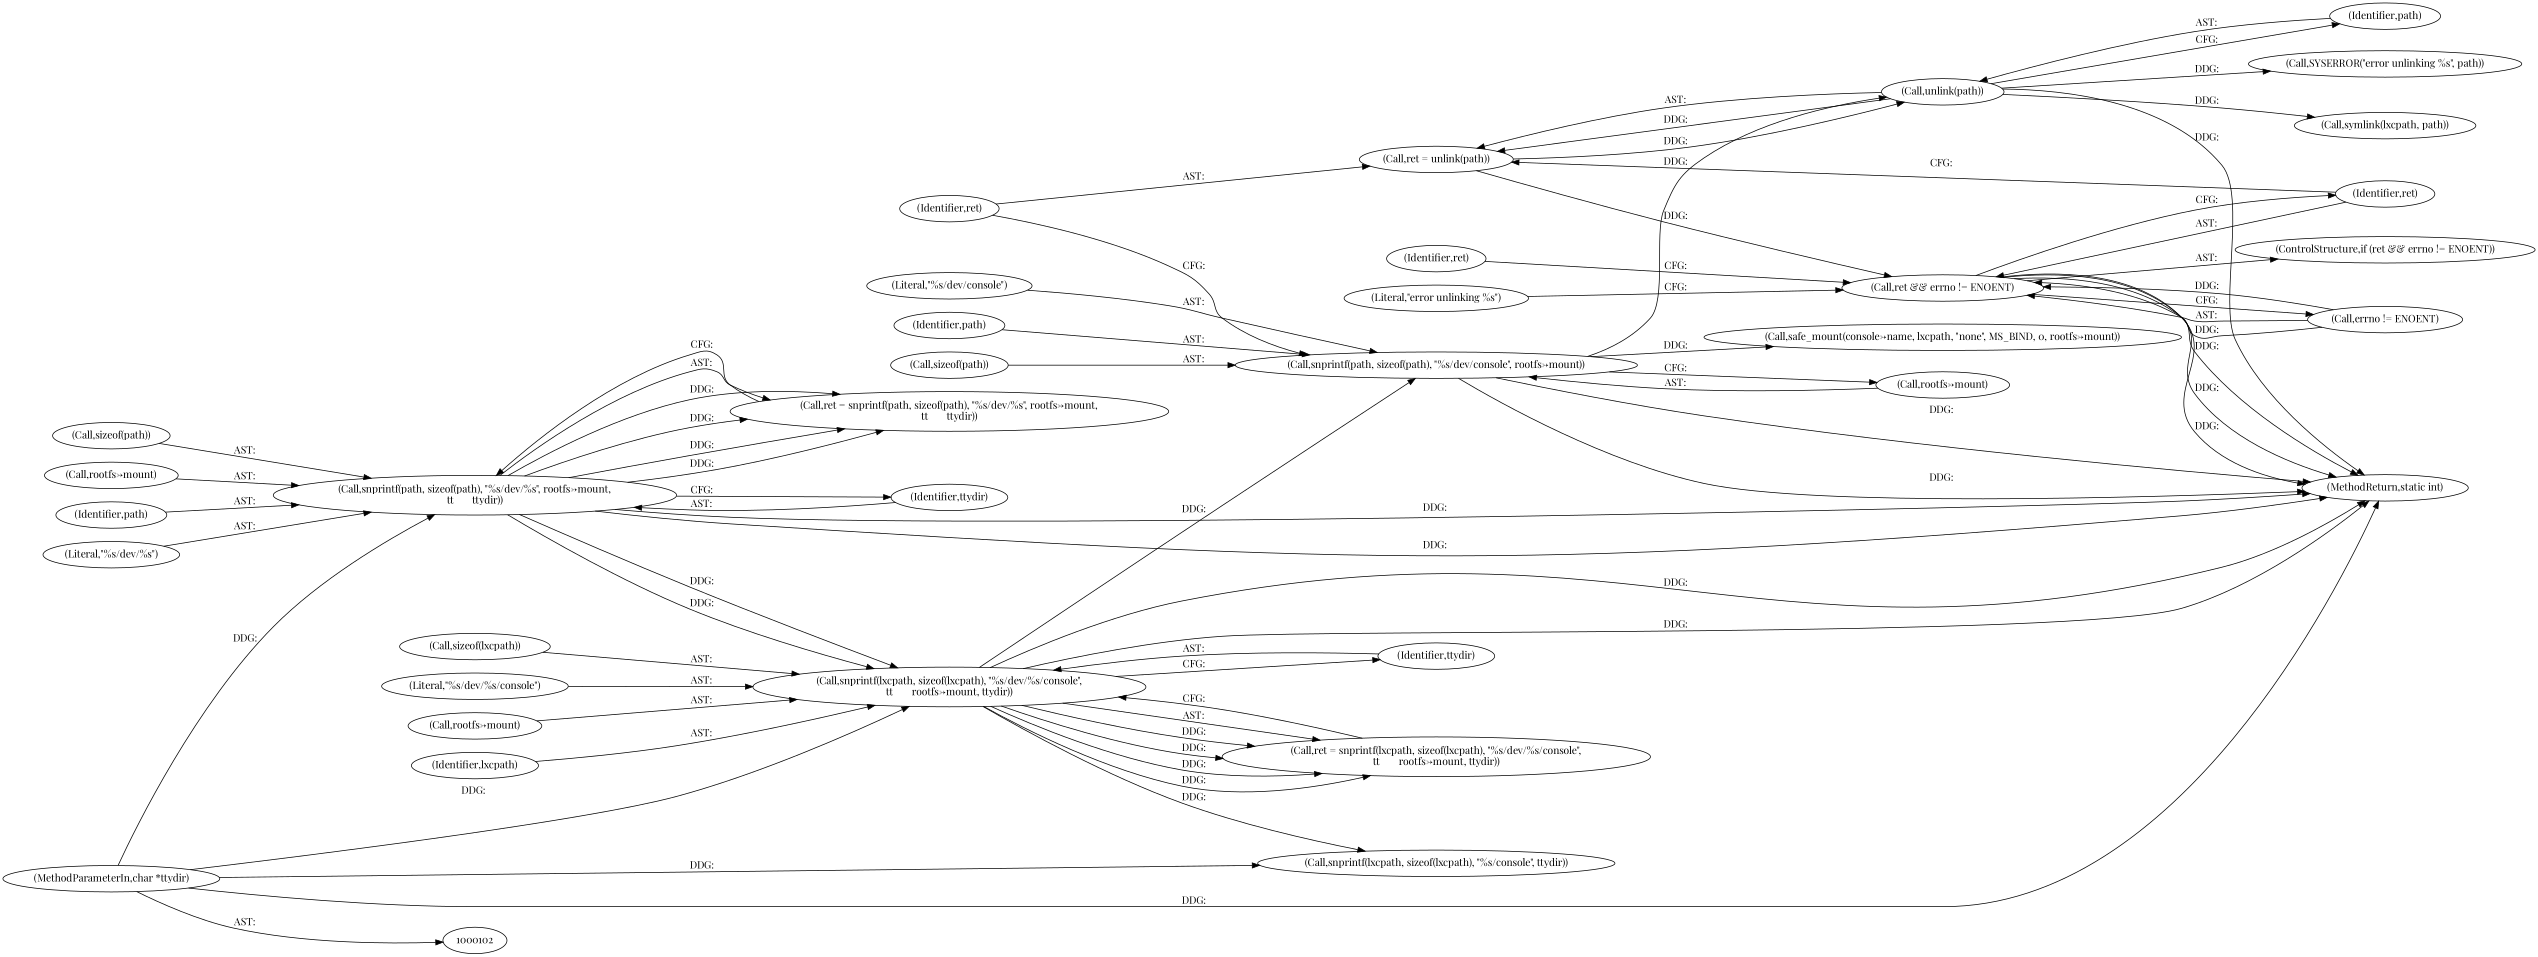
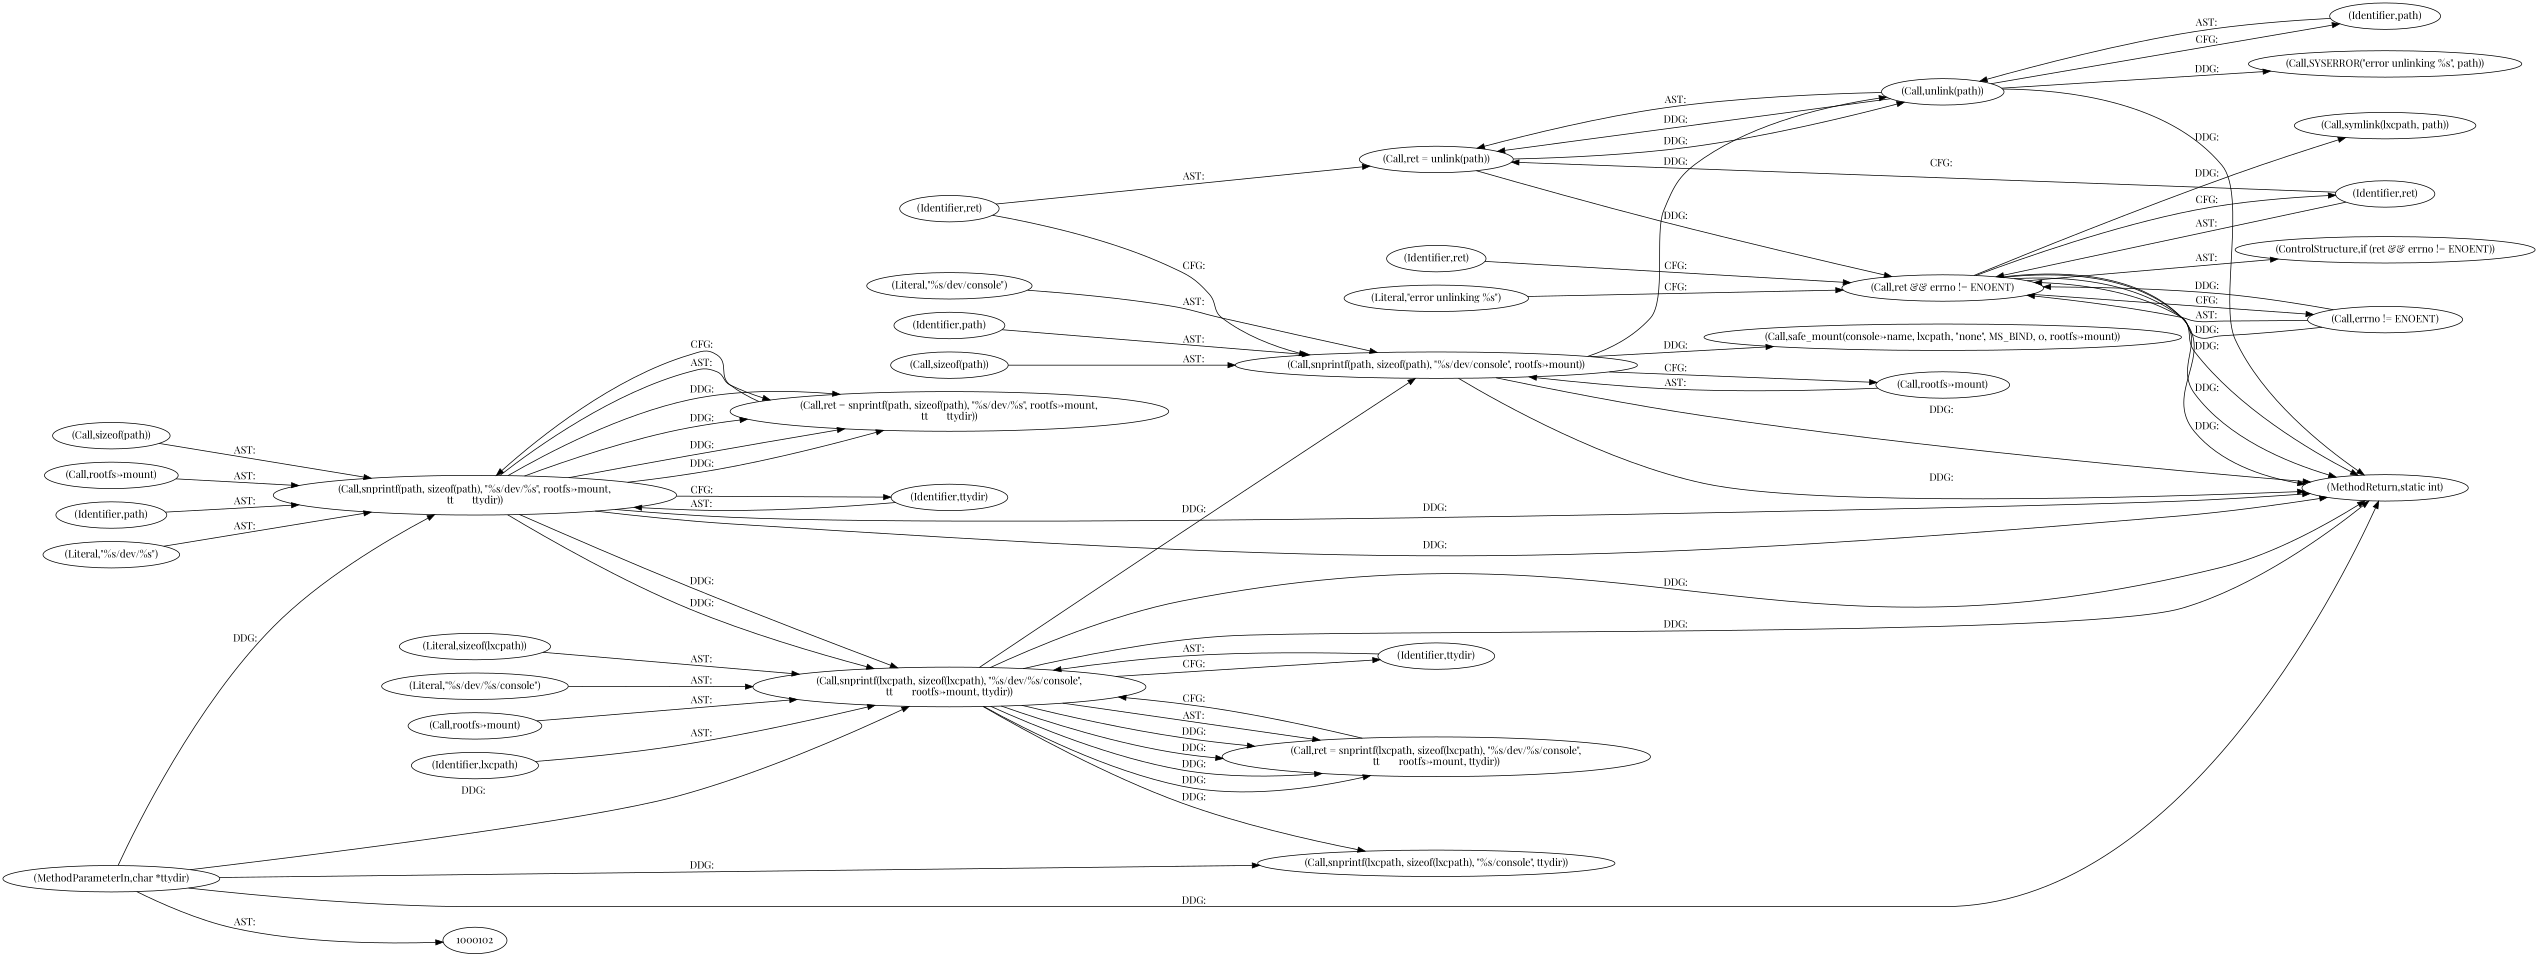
edge "(Call,unlink(path))" -> "(Call,symlink(lxcpath, path))": now "(Call,ret && errno != ENOENT)" -> "(Call,symlink(lxcpath, path))"
node "(Call,sizeof(lxcpath))": label "(Call,sizeof(lxcpath))" -> "(Literal,sizeof(lxcpath))"
